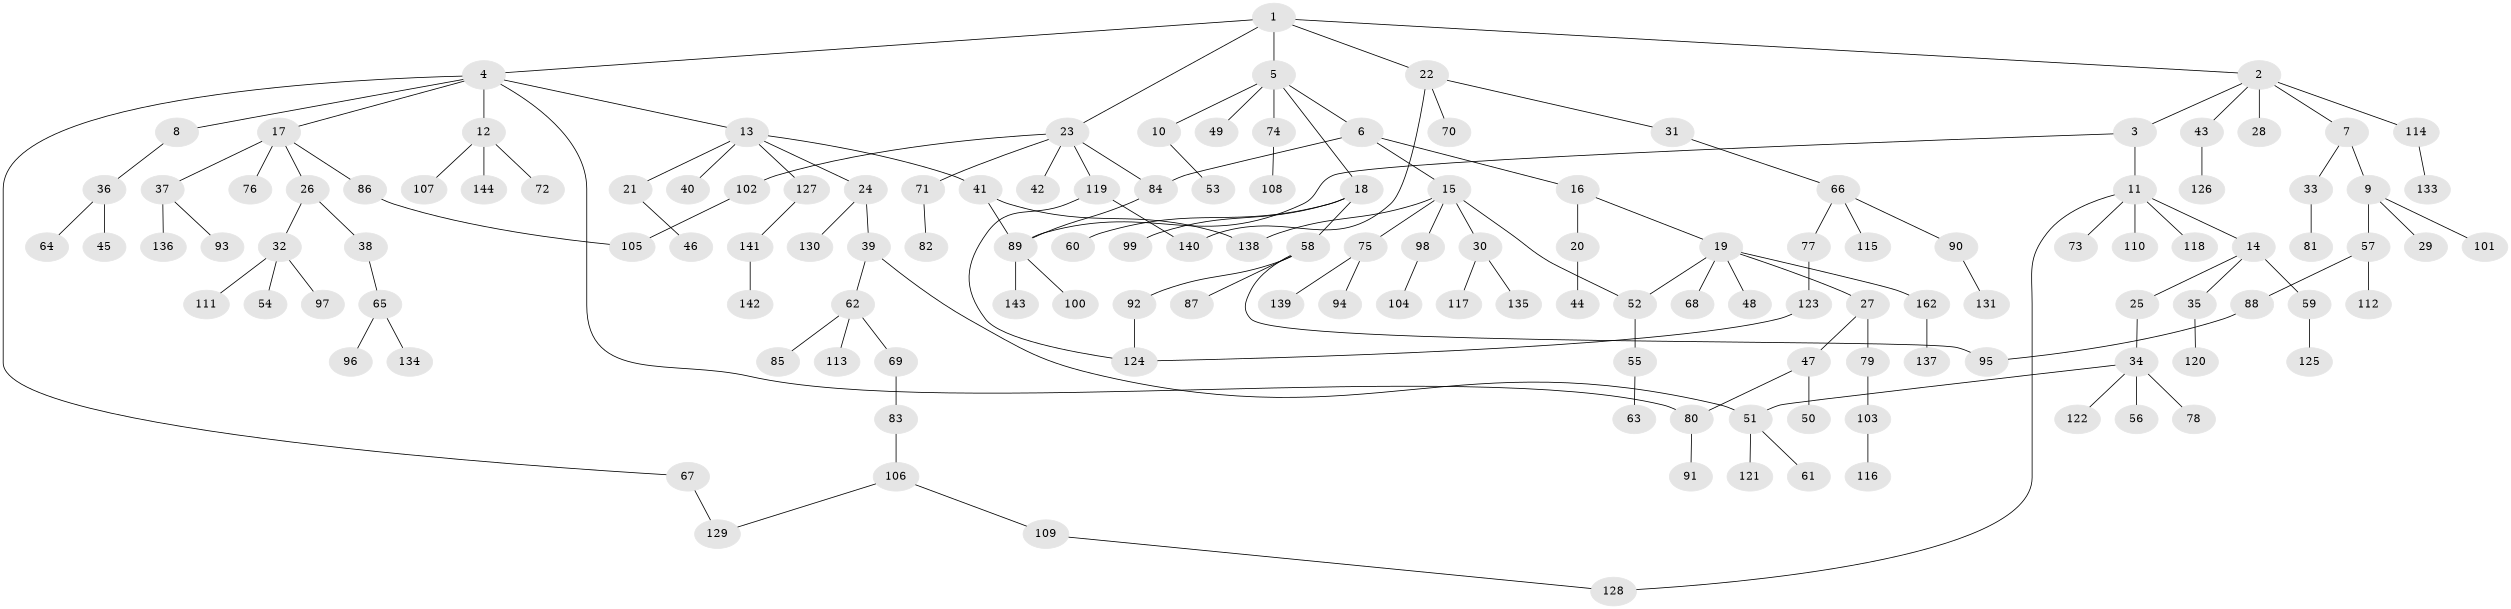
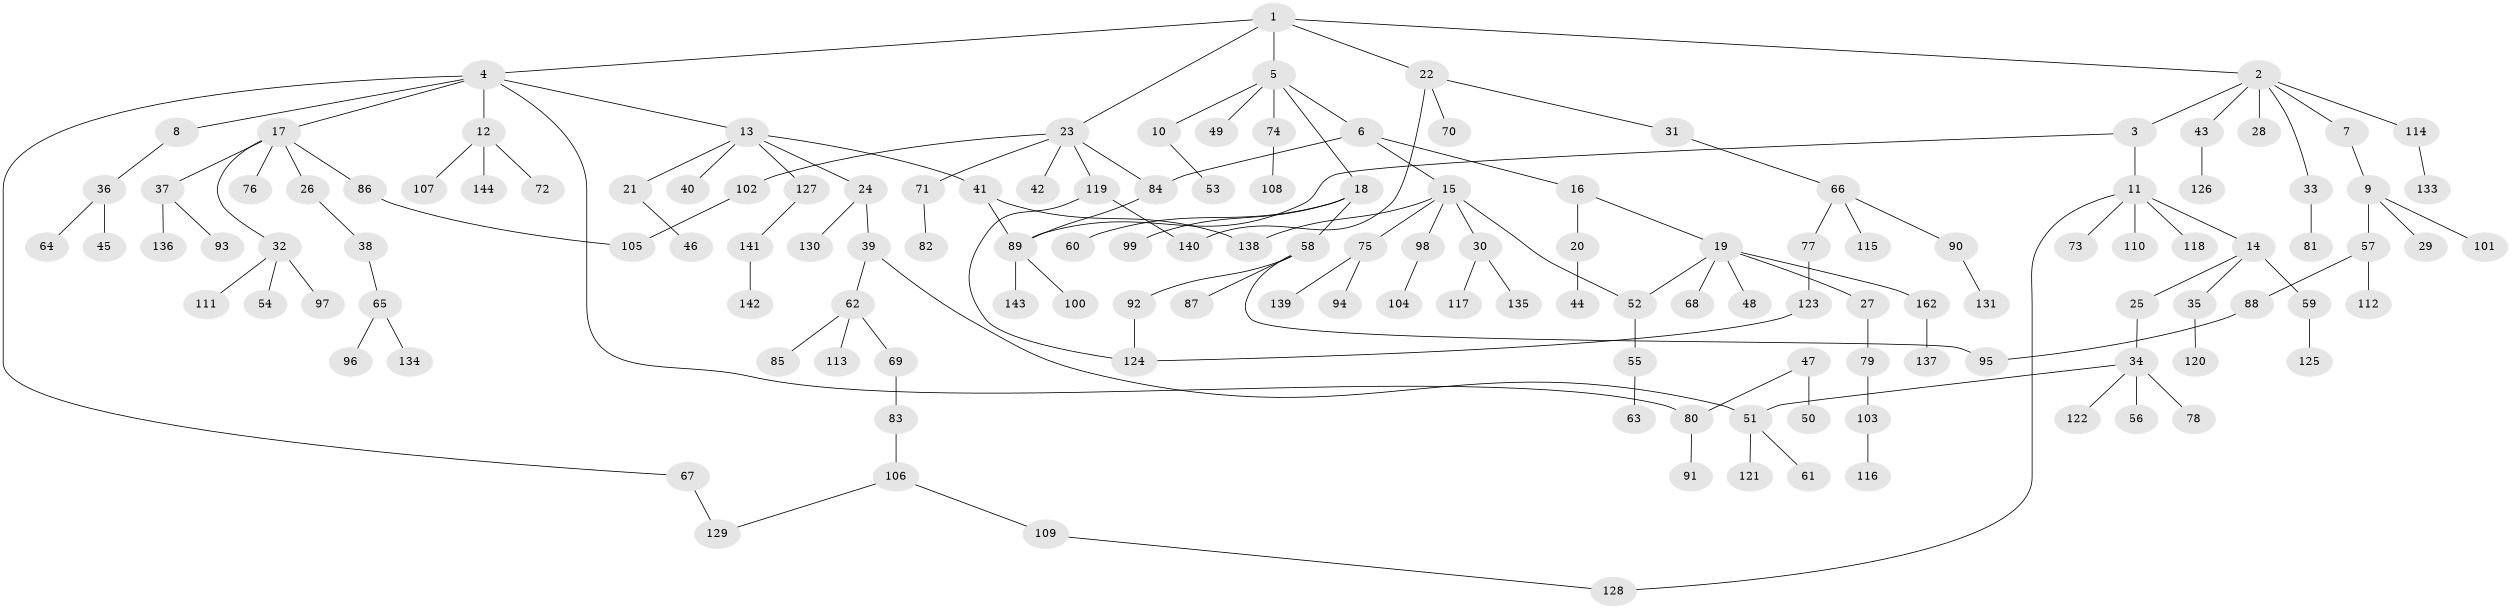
edge "7" -- "33": now "2" -- "33"
edge "26" -- "32": now "17" -- "32"
edge "27" -- "47": removed
